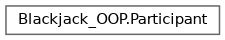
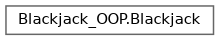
node "Blackjack_OOP.Participant": label "Blackjack_OOP.Participant" -> "Blackjack_OOP.Blackjack"
